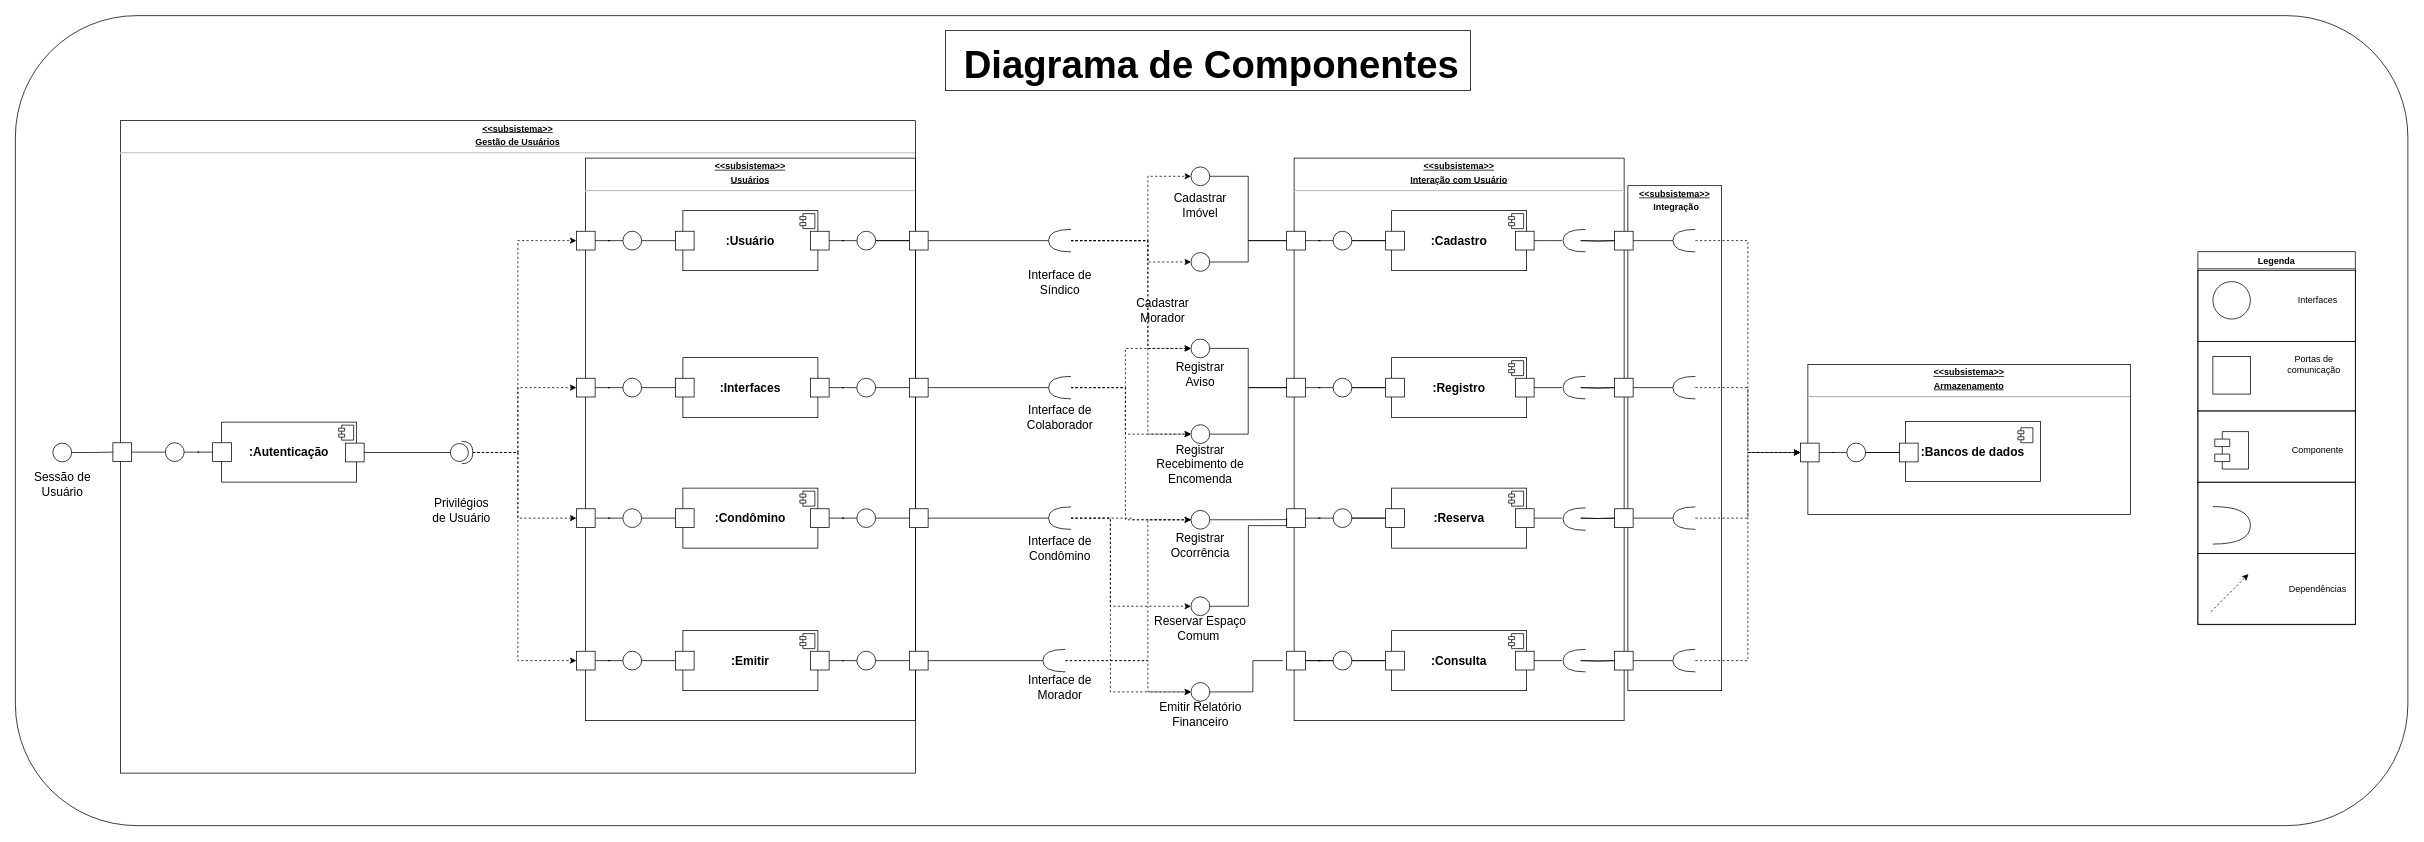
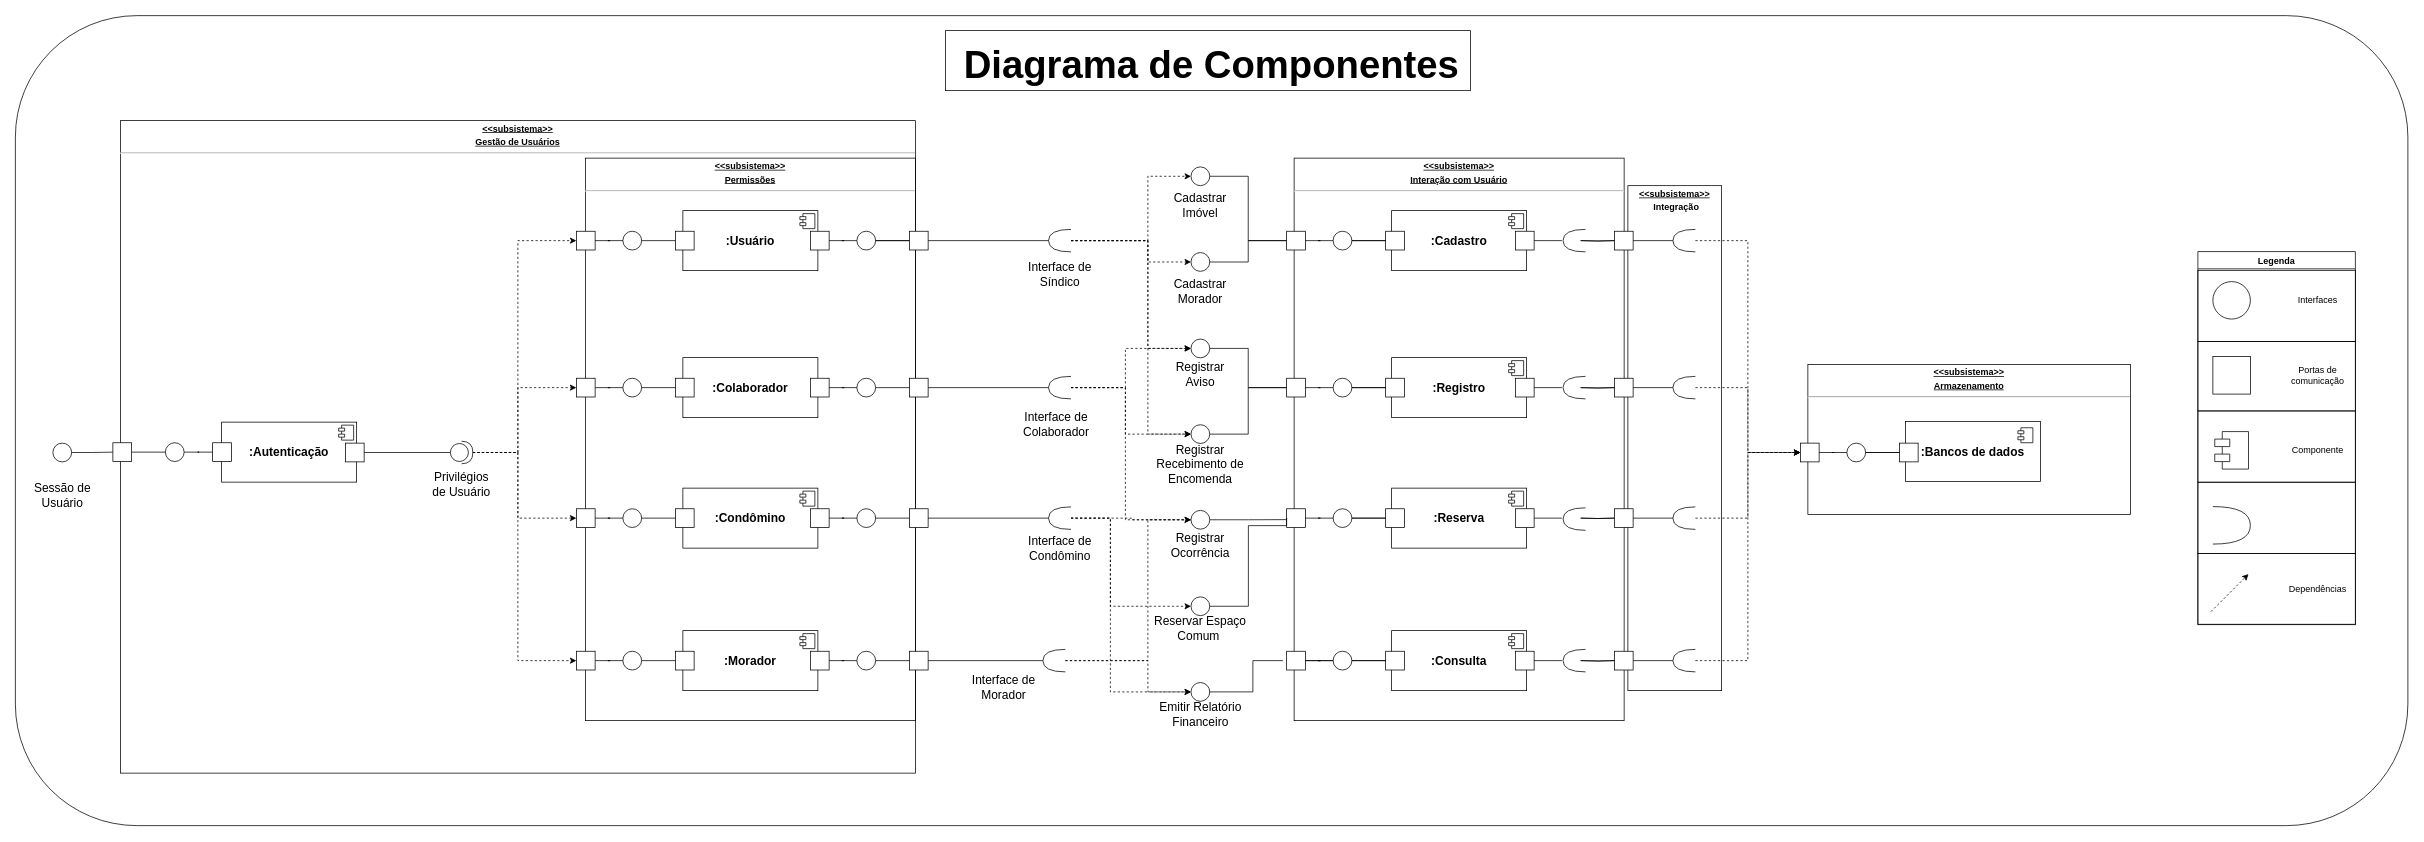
node "<<subsistema>> Usuários": label "<<subsistema>> Usuários" -> "<<subsistema>> Permissões"
node "Interface de Síndico": moved (1060, 282) -> (1060, 274)
node "Cadastrar Morador": moved (1163, 310) -> (1200, 291)
node ":Interfaces": label ":Interfaces" -> ":Colaborador"
node "Portas de comunicação": moved (2314, 364) -> (2318, 375)
node "Interface de Colaborador": moved (1060, 417) -> (1056, 424)
node "Sessão de Usuário": moved (62, 484) -> (62, 495)
node "Privilégios de Usuário": moved (462, 510) -> (462, 484)
node ":Emitir": label ":Emitir" -> ":Morador"
node "Interface de Morador": moved (1060, 687) -> (1004, 687)
